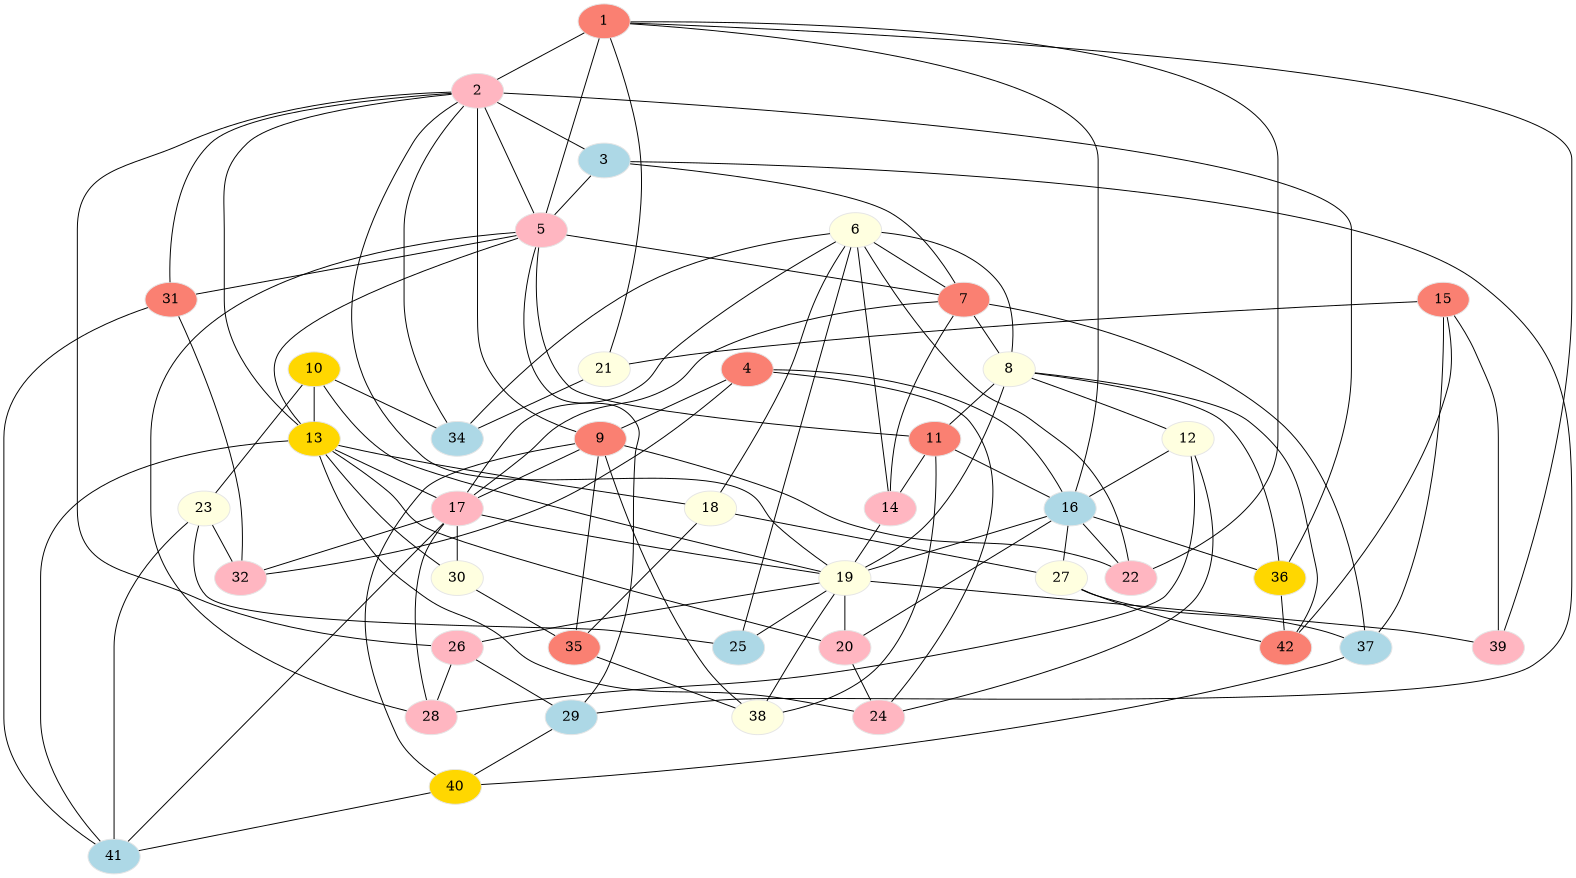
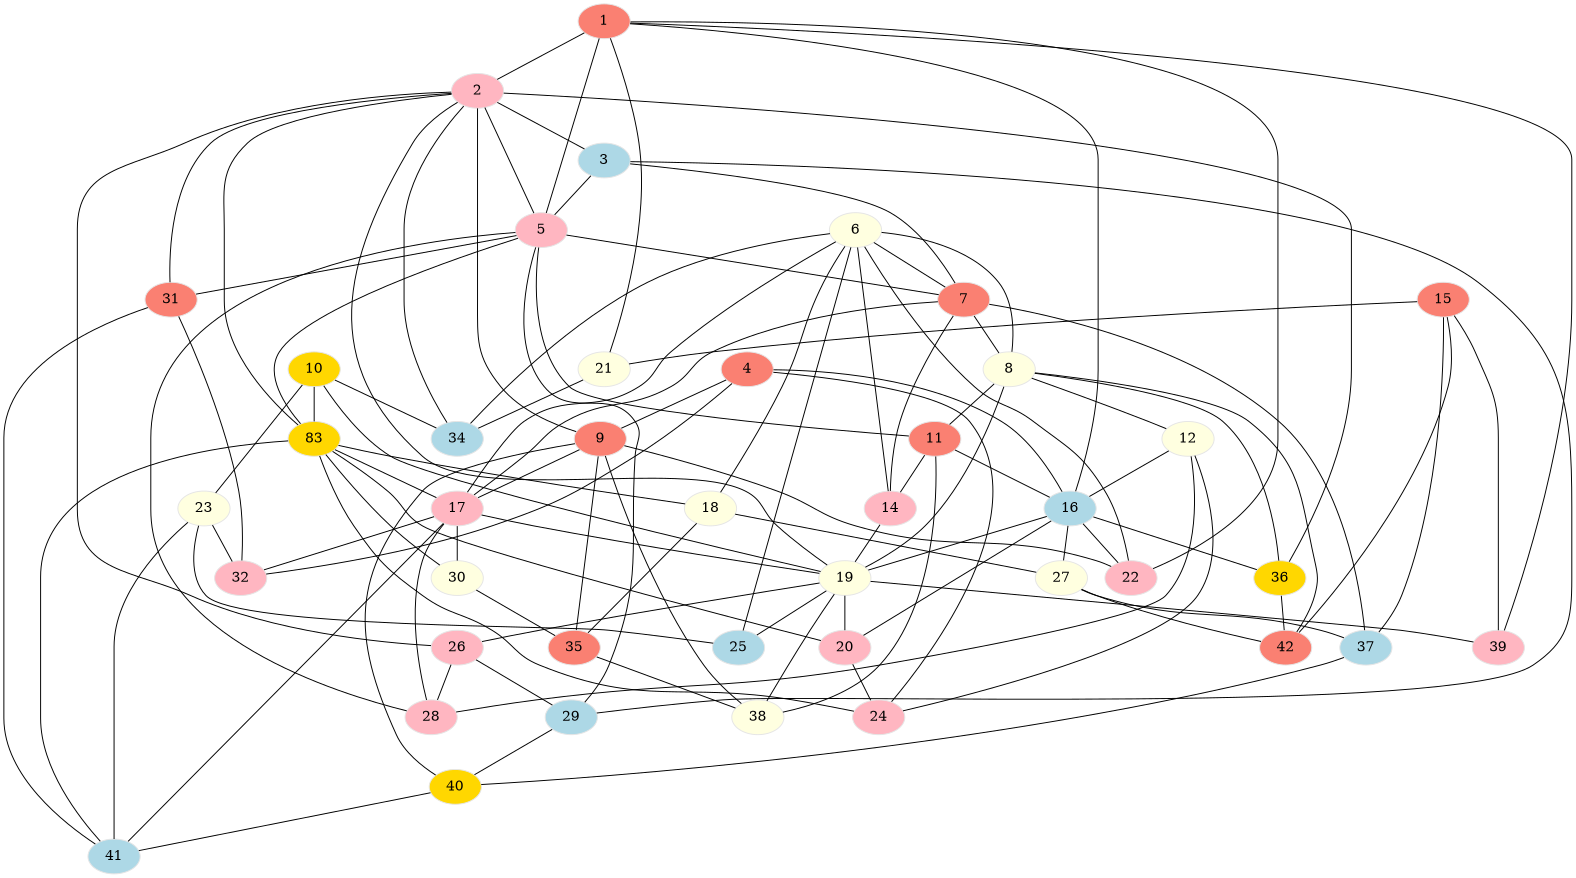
node "13": label "13" -> "83"
